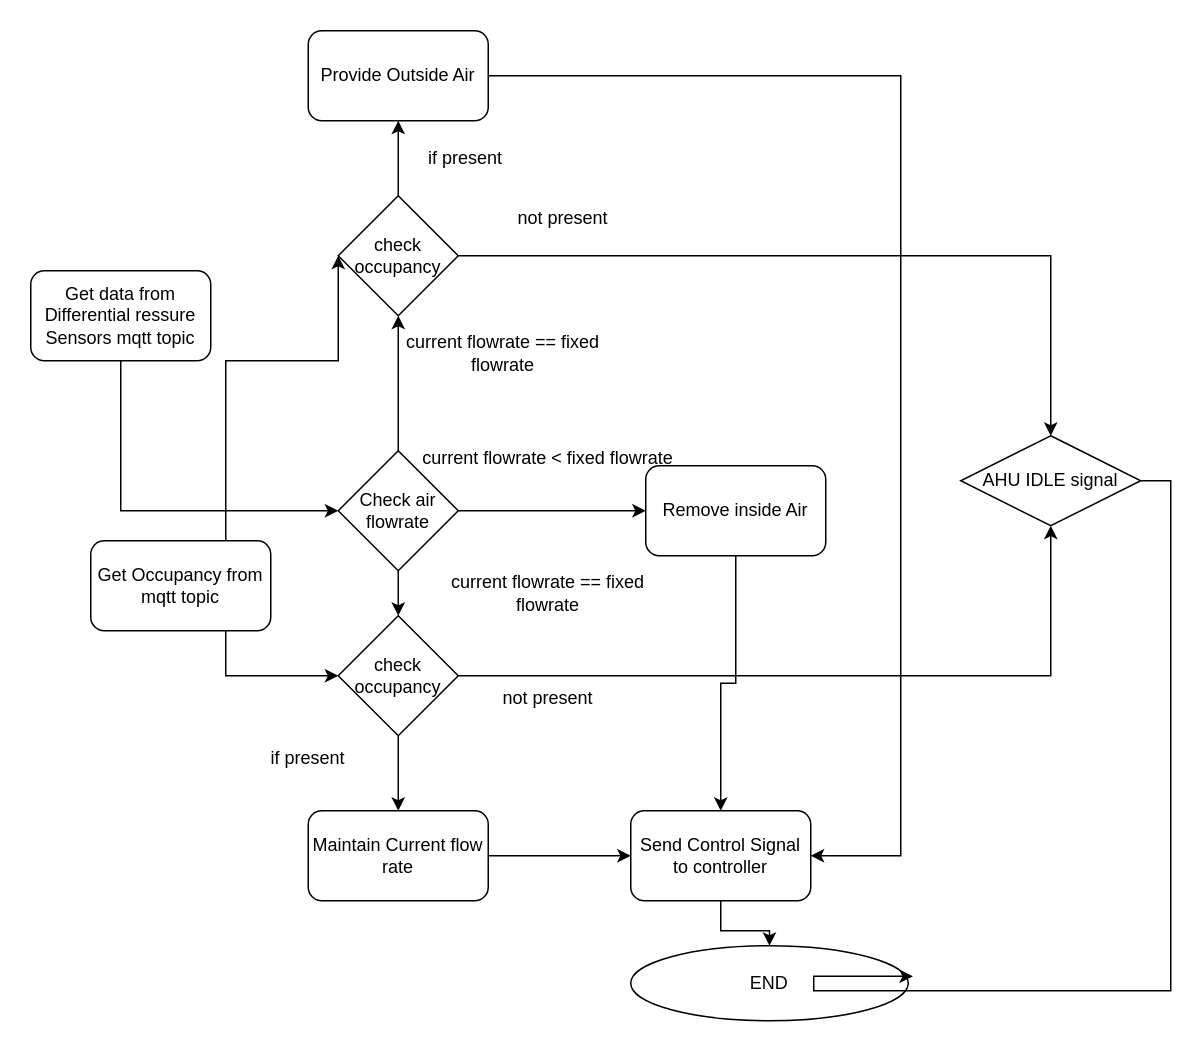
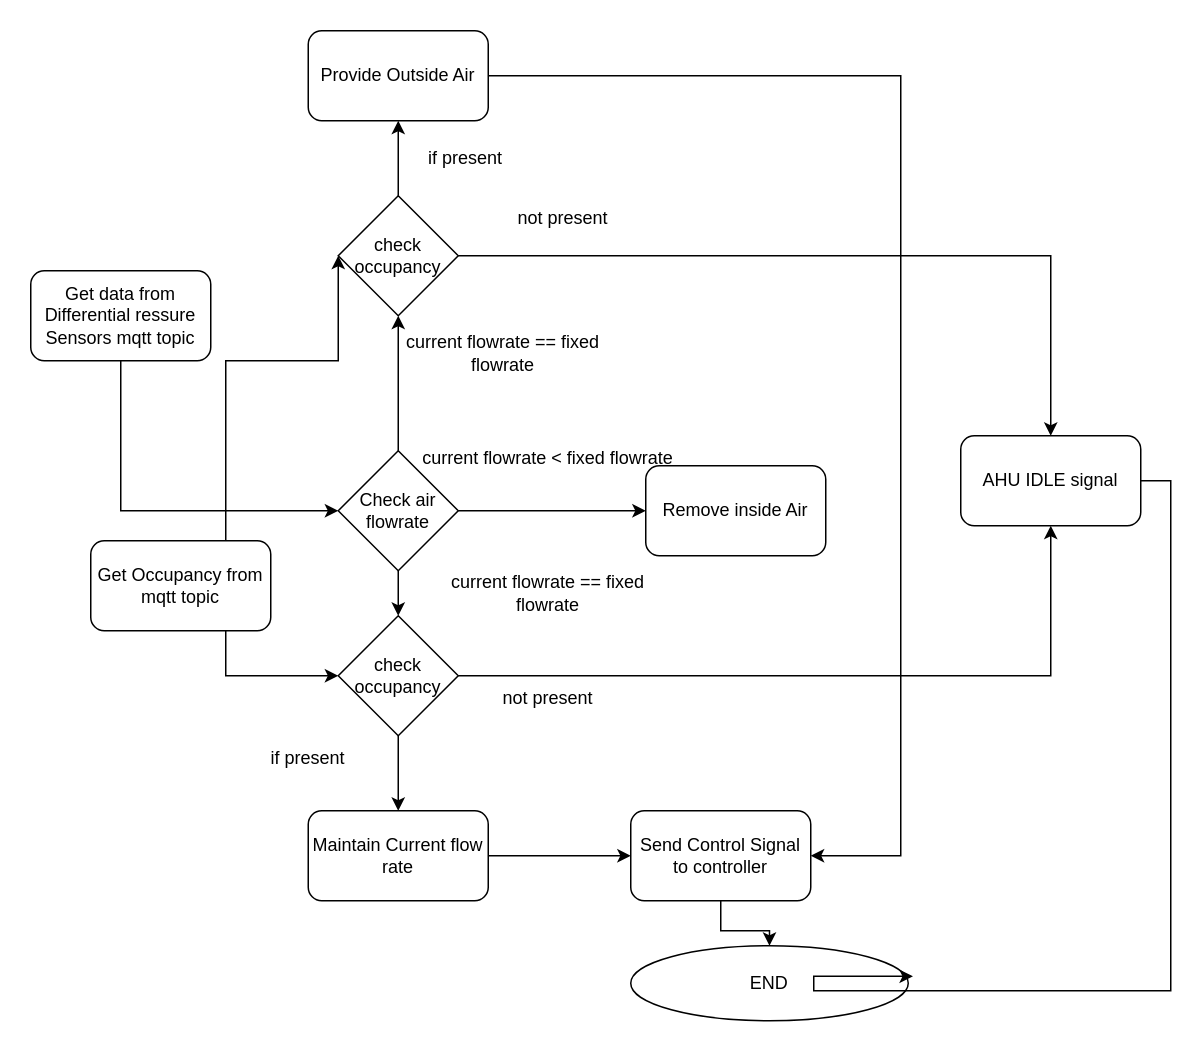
node "AHU IDLE signal": shape diamond -> rounded rectangle
edge "Remove inside Air" -> "Send Control Signal to controller": removed
